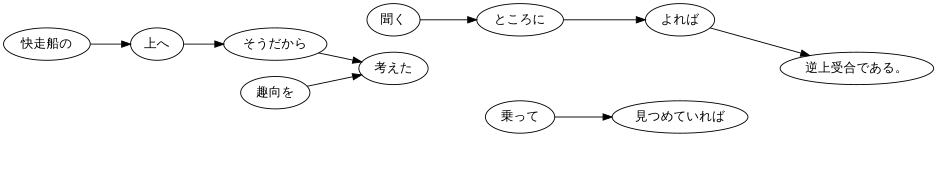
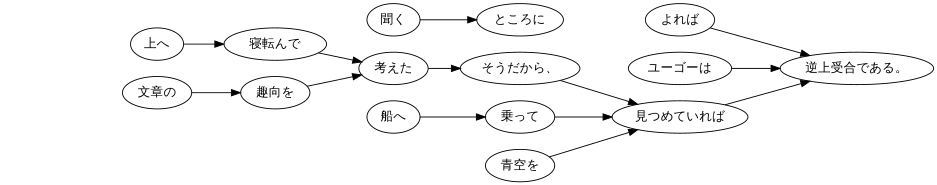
edge "ところに" -> "よれば": removed
node "快走船の": removed
node "そうだから": label "そうだから" -> "寝転んで"
node "そうだから、": added
node "ユーゴーは": added
node "文章の": added
edge "見つめていれば" -> "逆上受合である。": added
node "船へ": added
node "青空を": added
